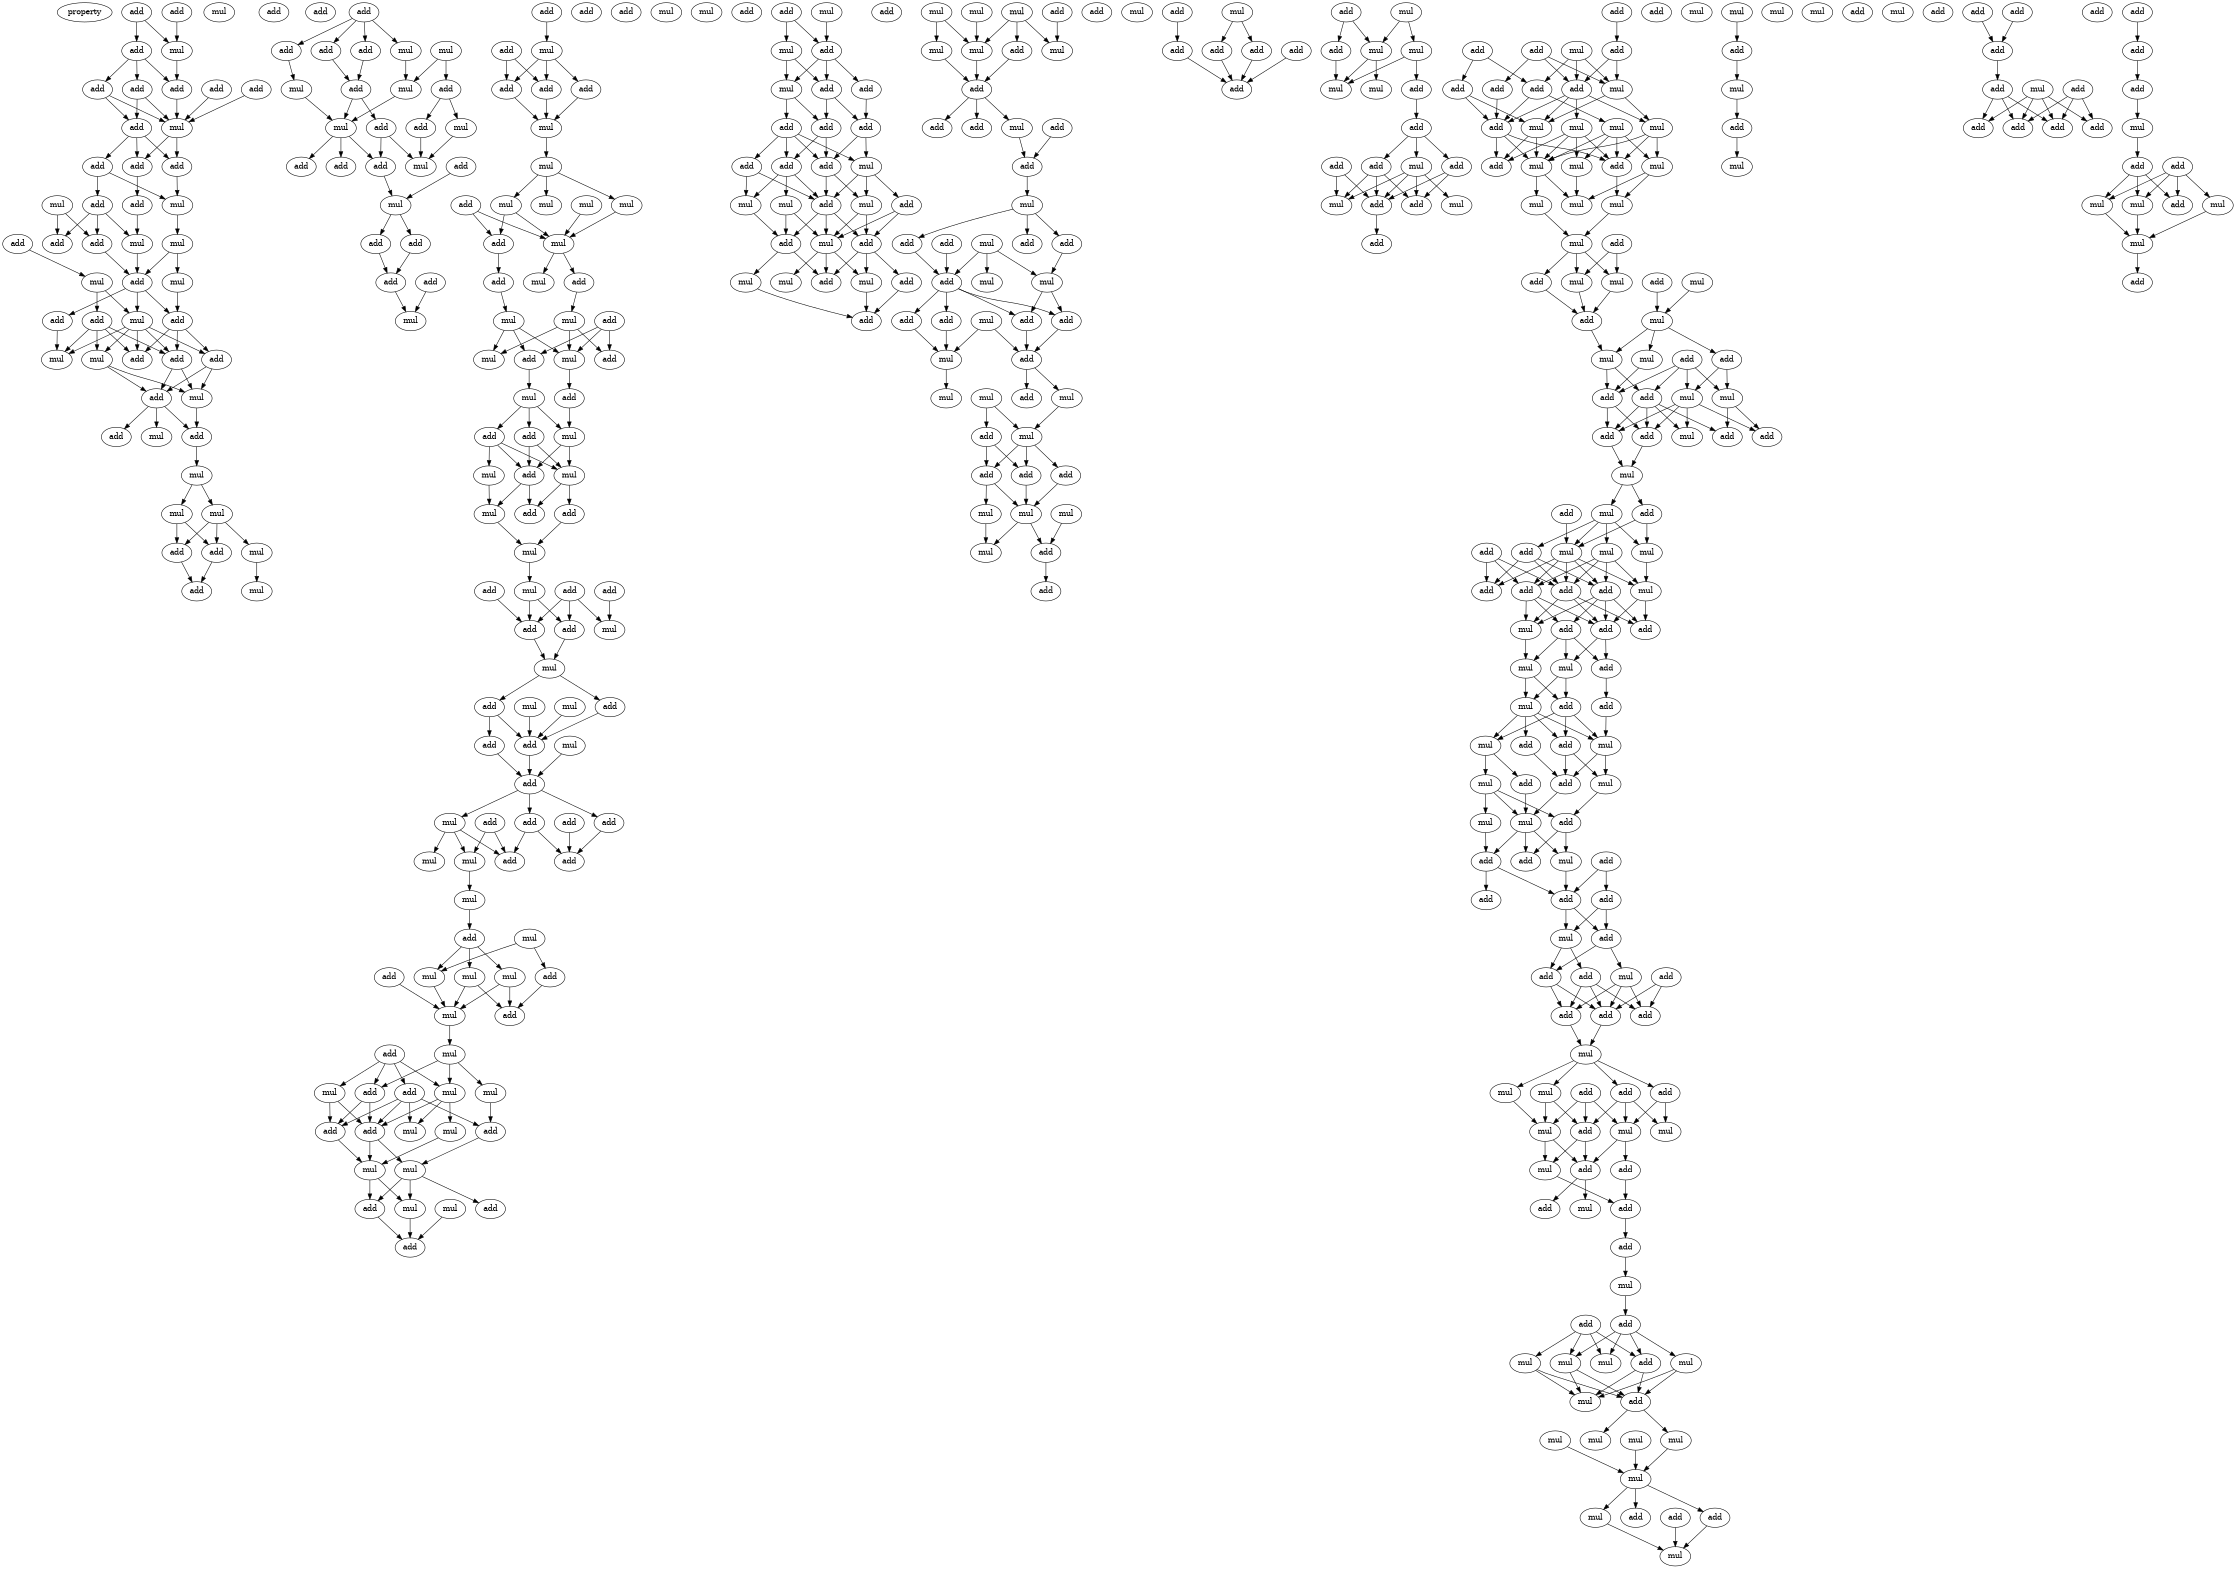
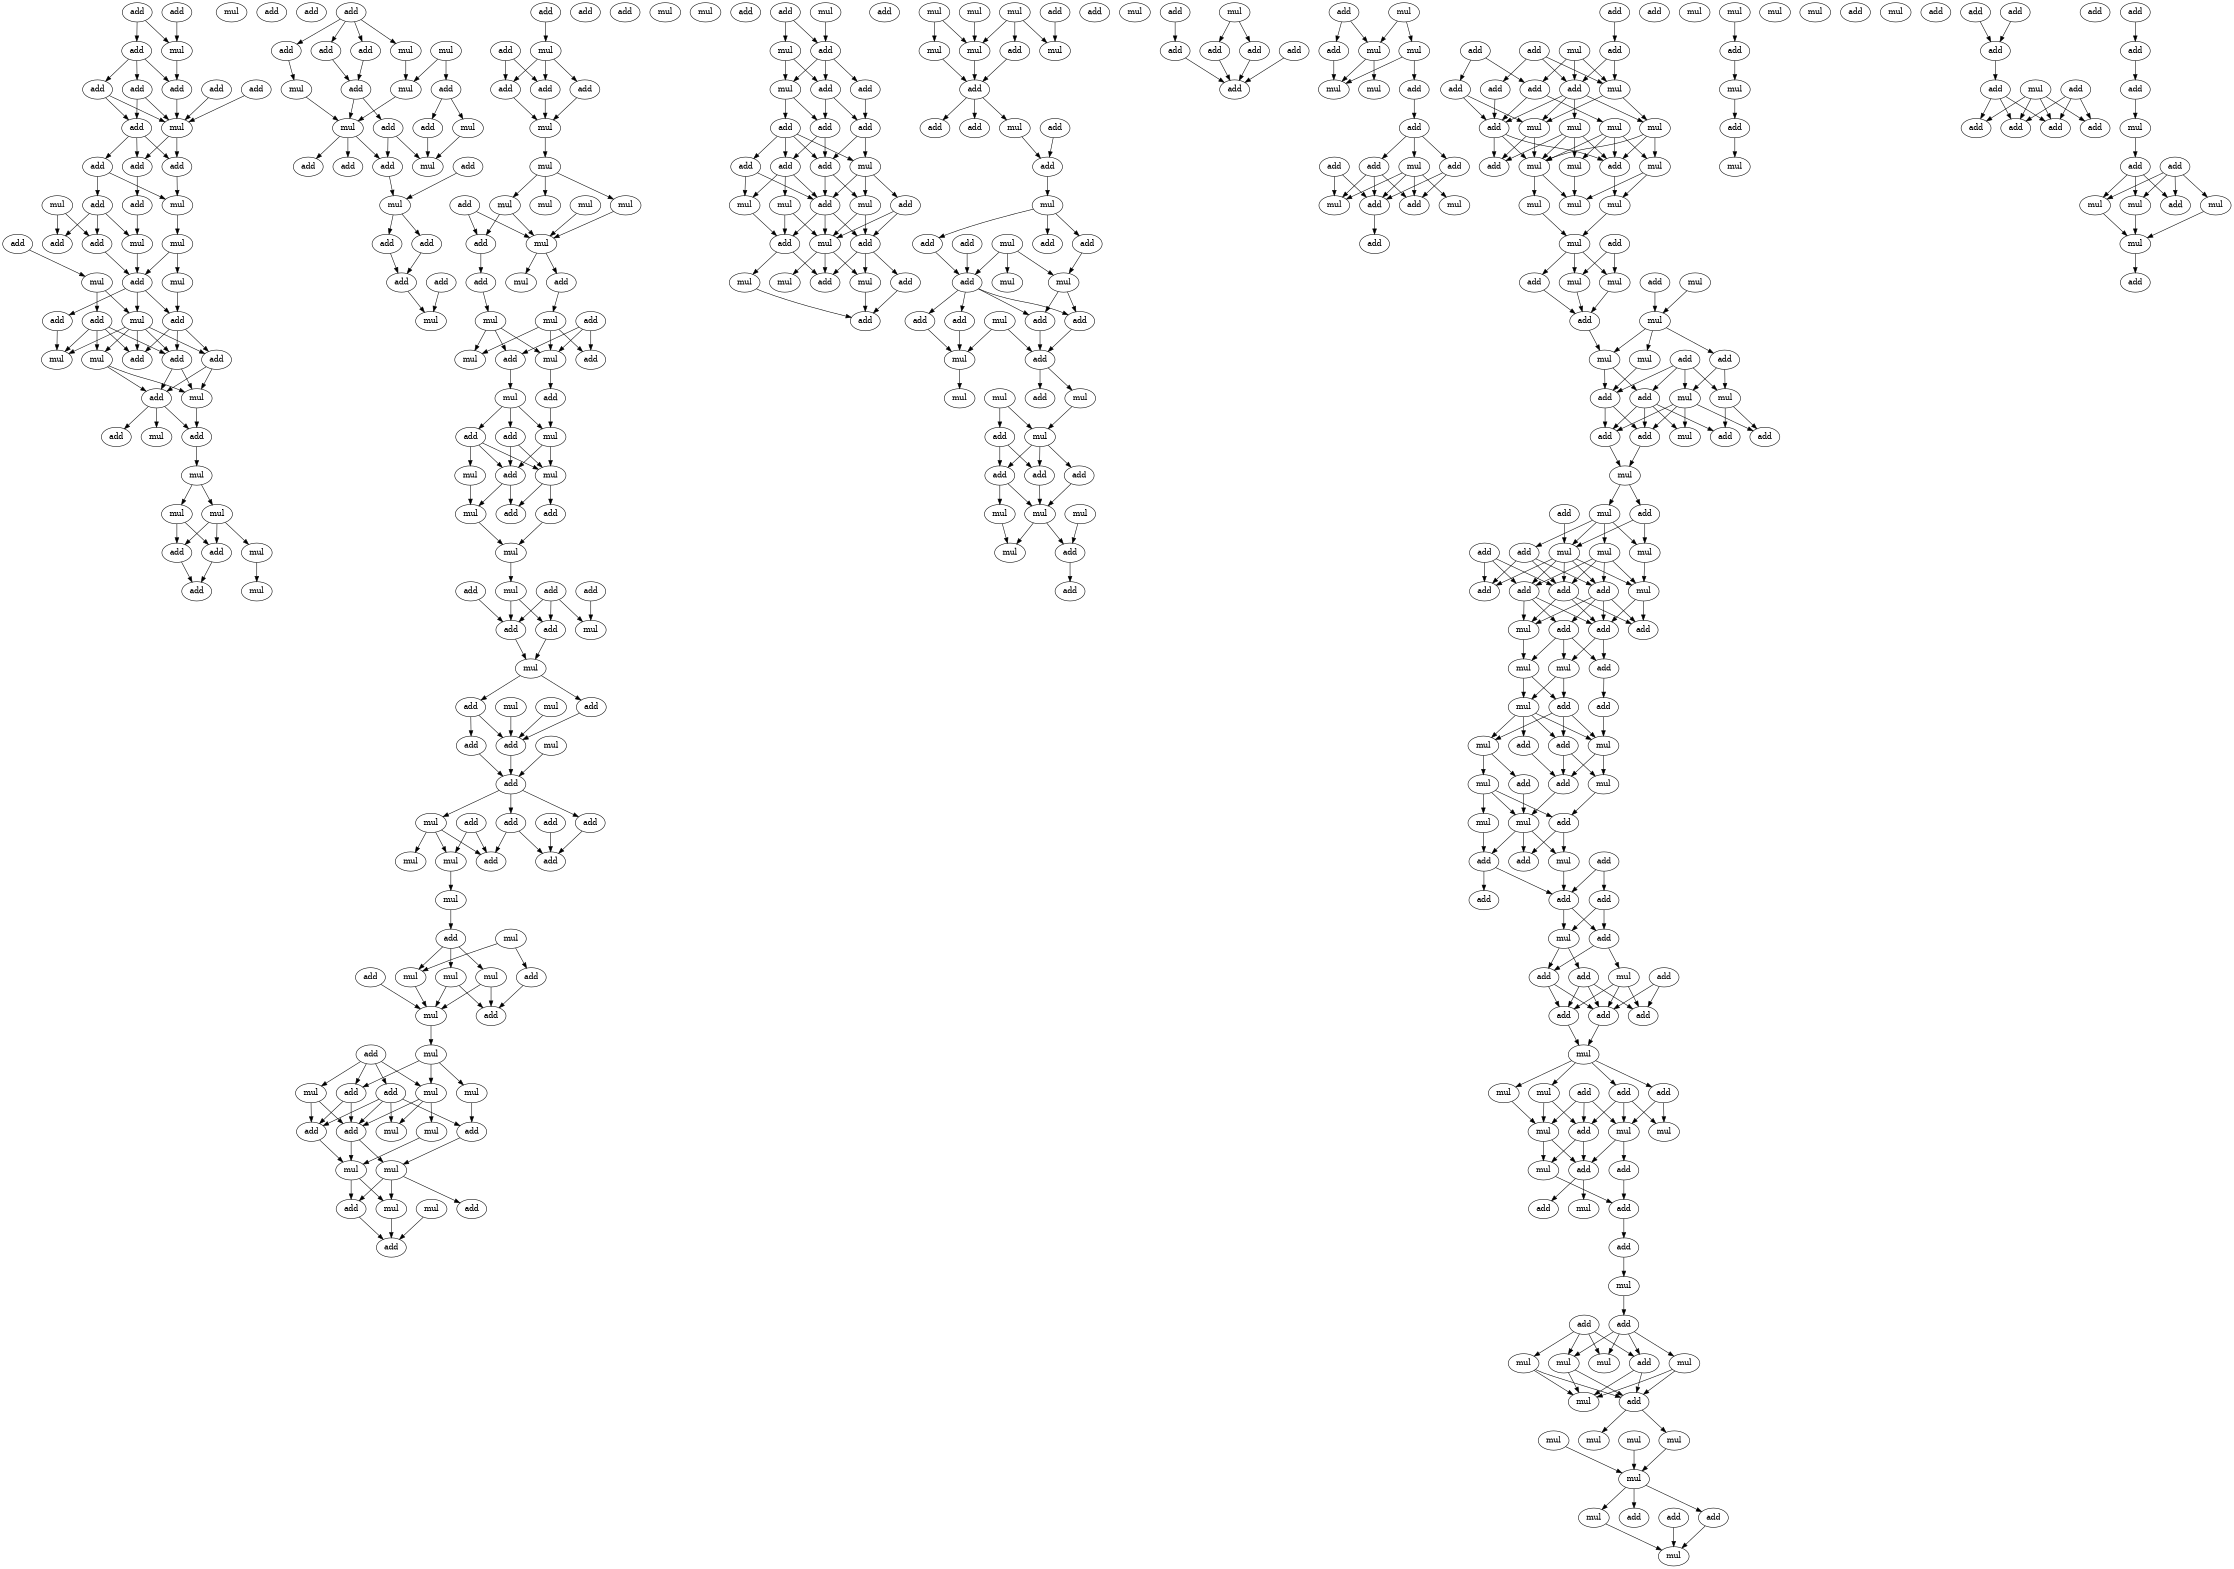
node "property": removed
